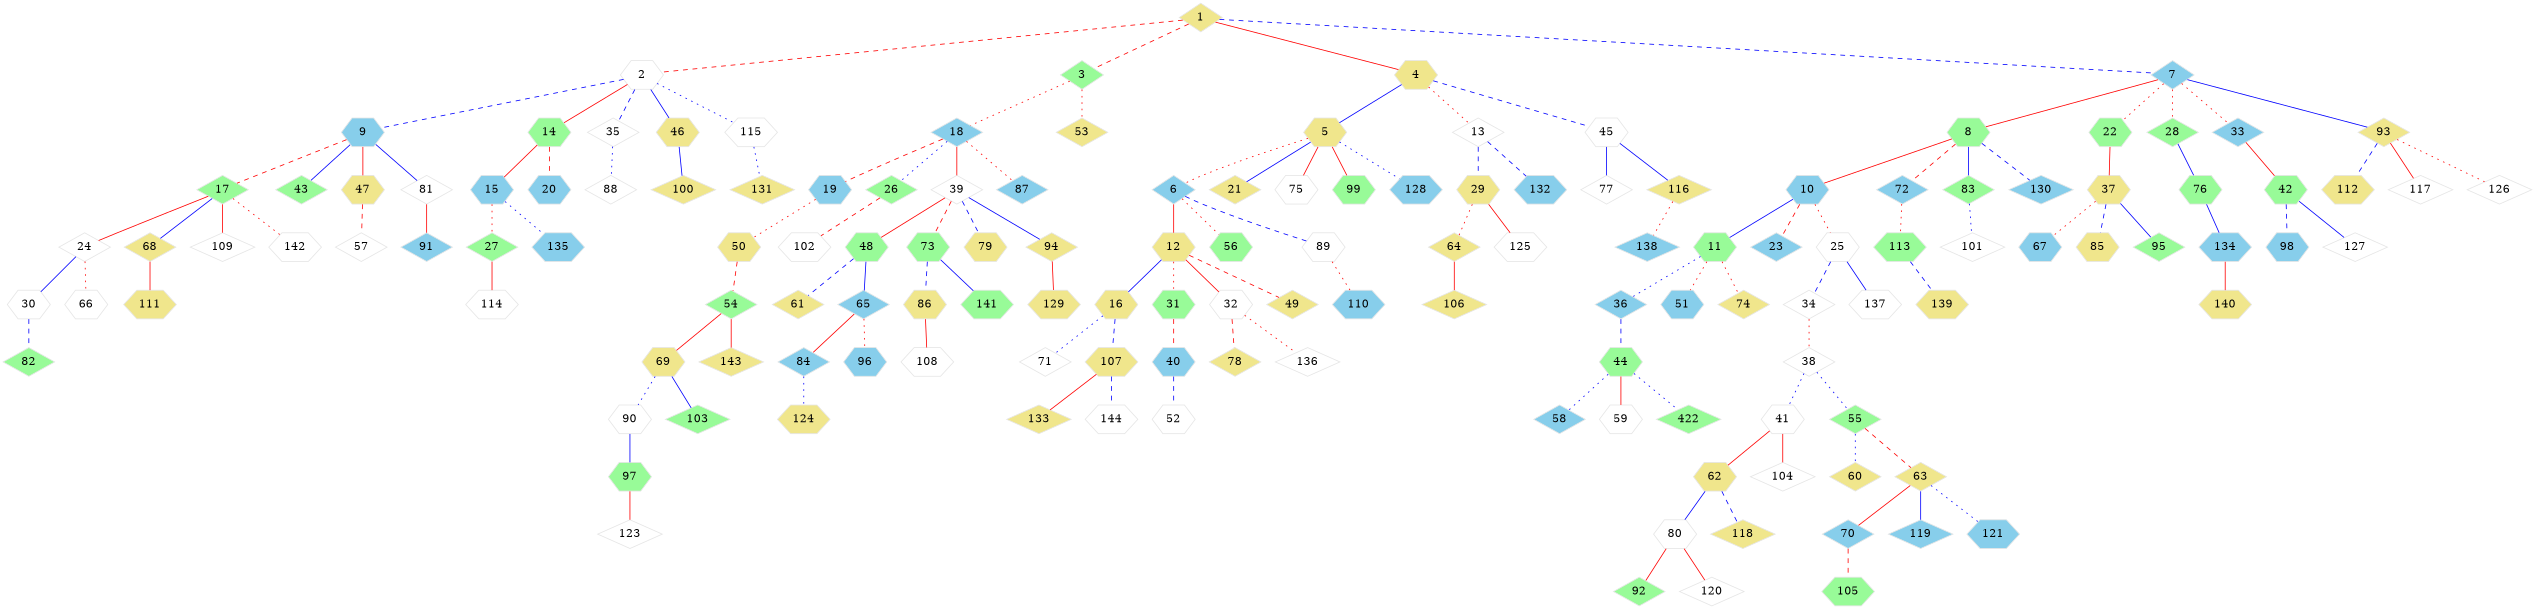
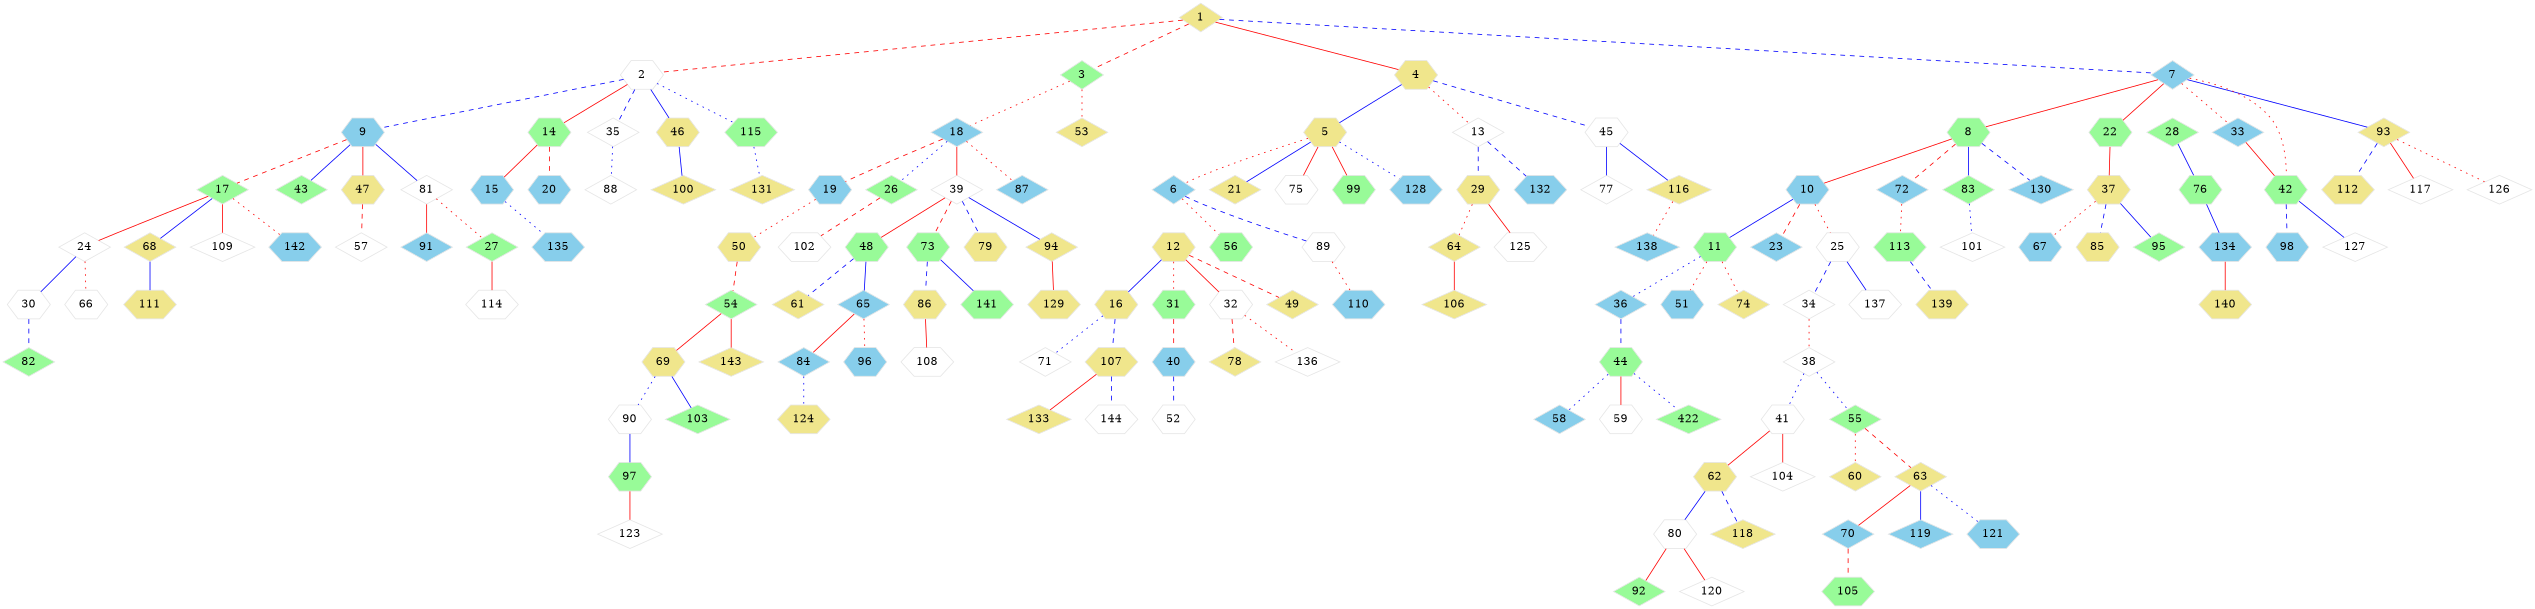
edge "7" -- "22": style dotted -> solid
edge "7" -- "28": now "7" -- "42"
node "115": fillcolor white -> palegreen
edge "15" -- "27": now "81" -- "27"
edge "6" -- "12": removed
node "142": fillcolor white -> skyblue
edge "68" -- "111": color red -> blue
edge "55" -- "60": color blue -> red
